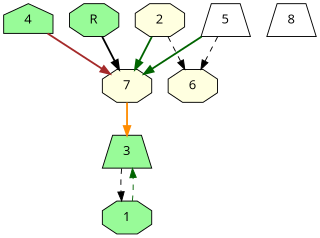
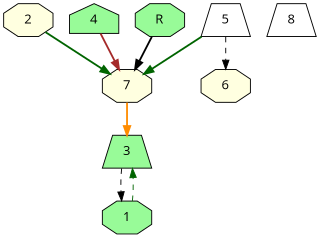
edge "2" -> "6": removed
